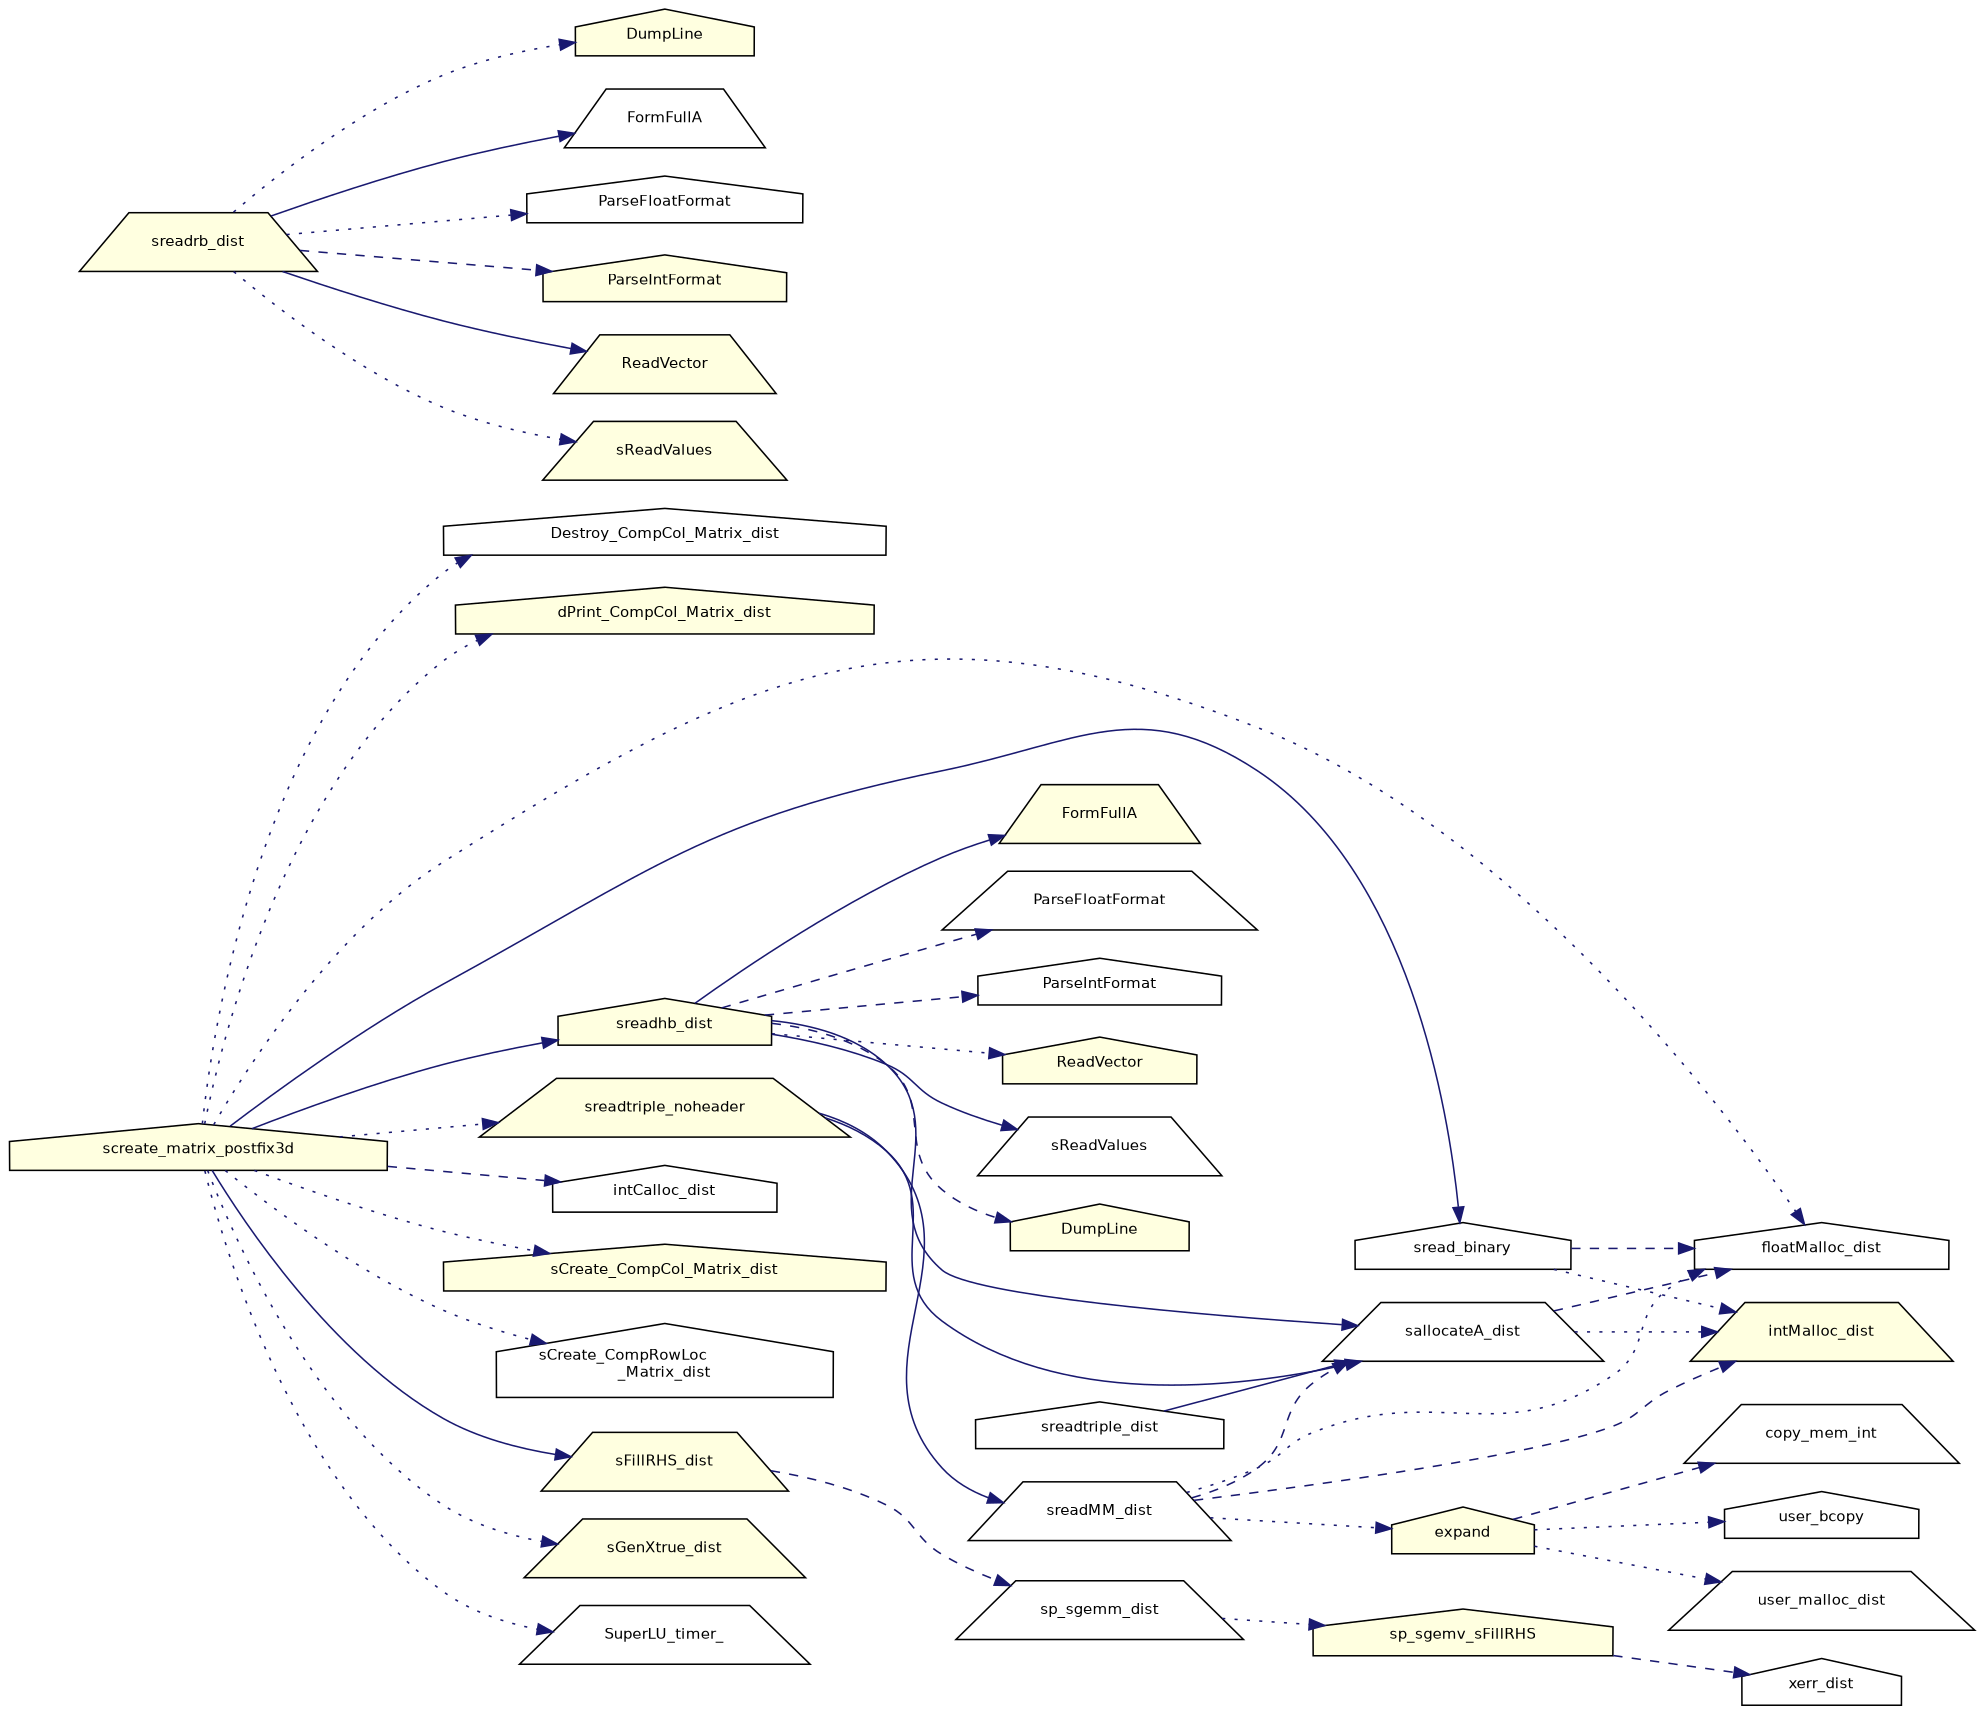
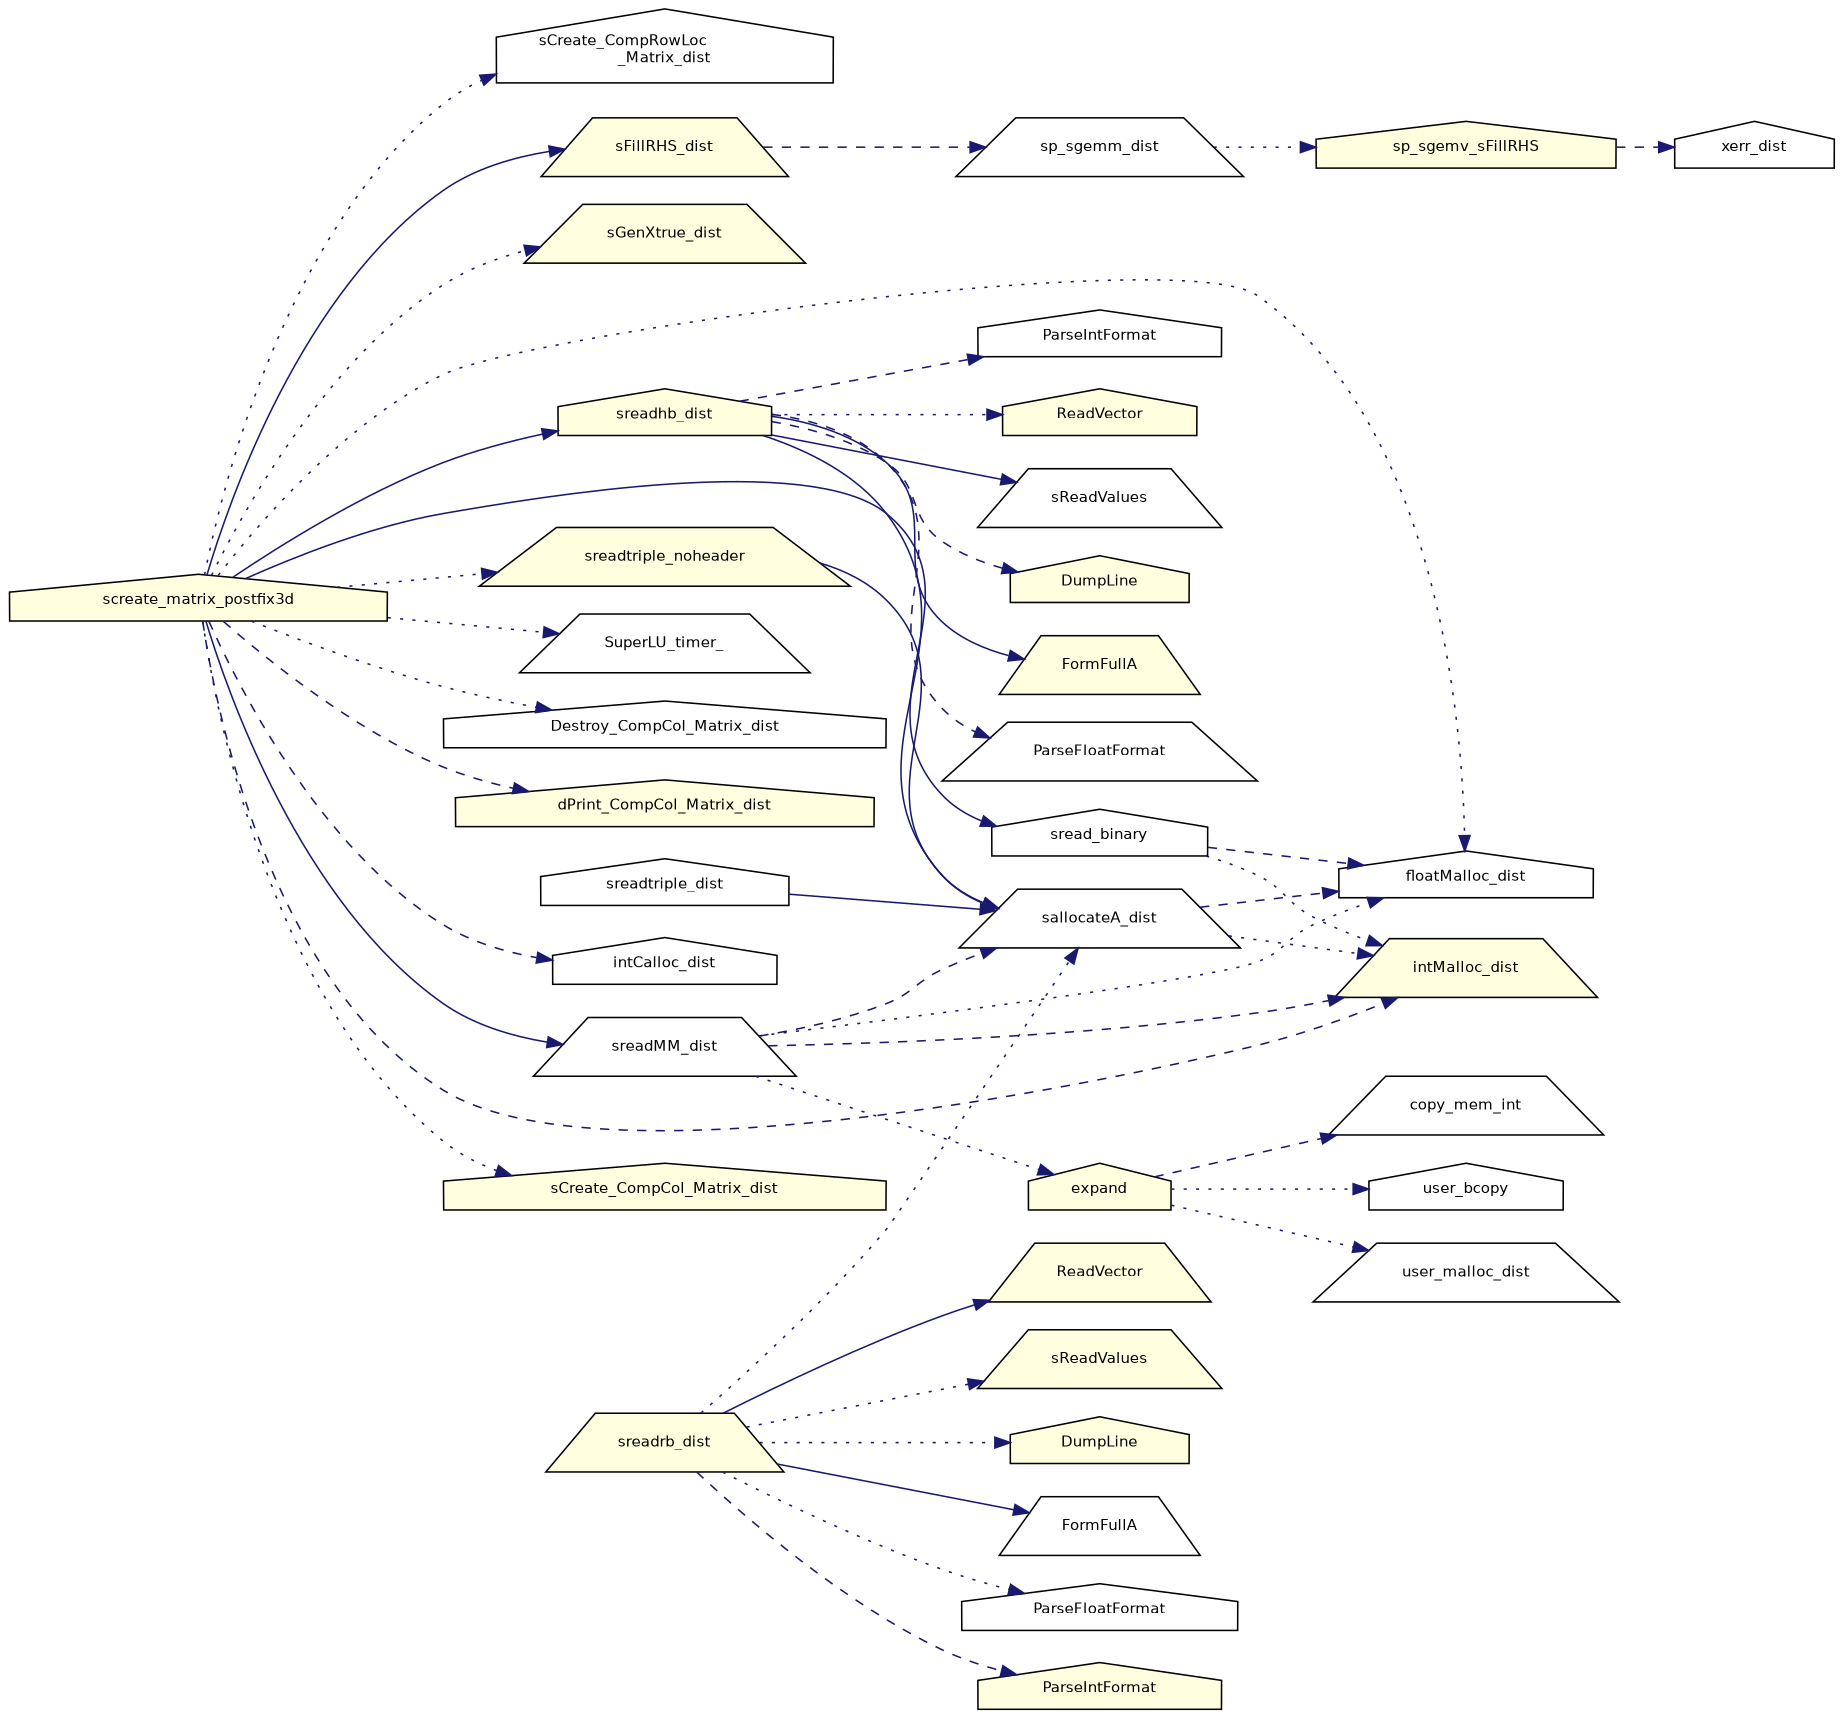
edge "screate_matrix_postfix3d" -> "dPrint_CompCol_Matrix_dist": style dotted -> dashed
edge "screate_matrix_postfix3d" -> "intMalloc_dist": added
edge "sreadrb_dist" -> "sallocateA_dist": added
edge "sreadtriple_noheader" -> "sreadMM_dist": now "screate_matrix_postfix3d" -> "sreadMM_dist"
